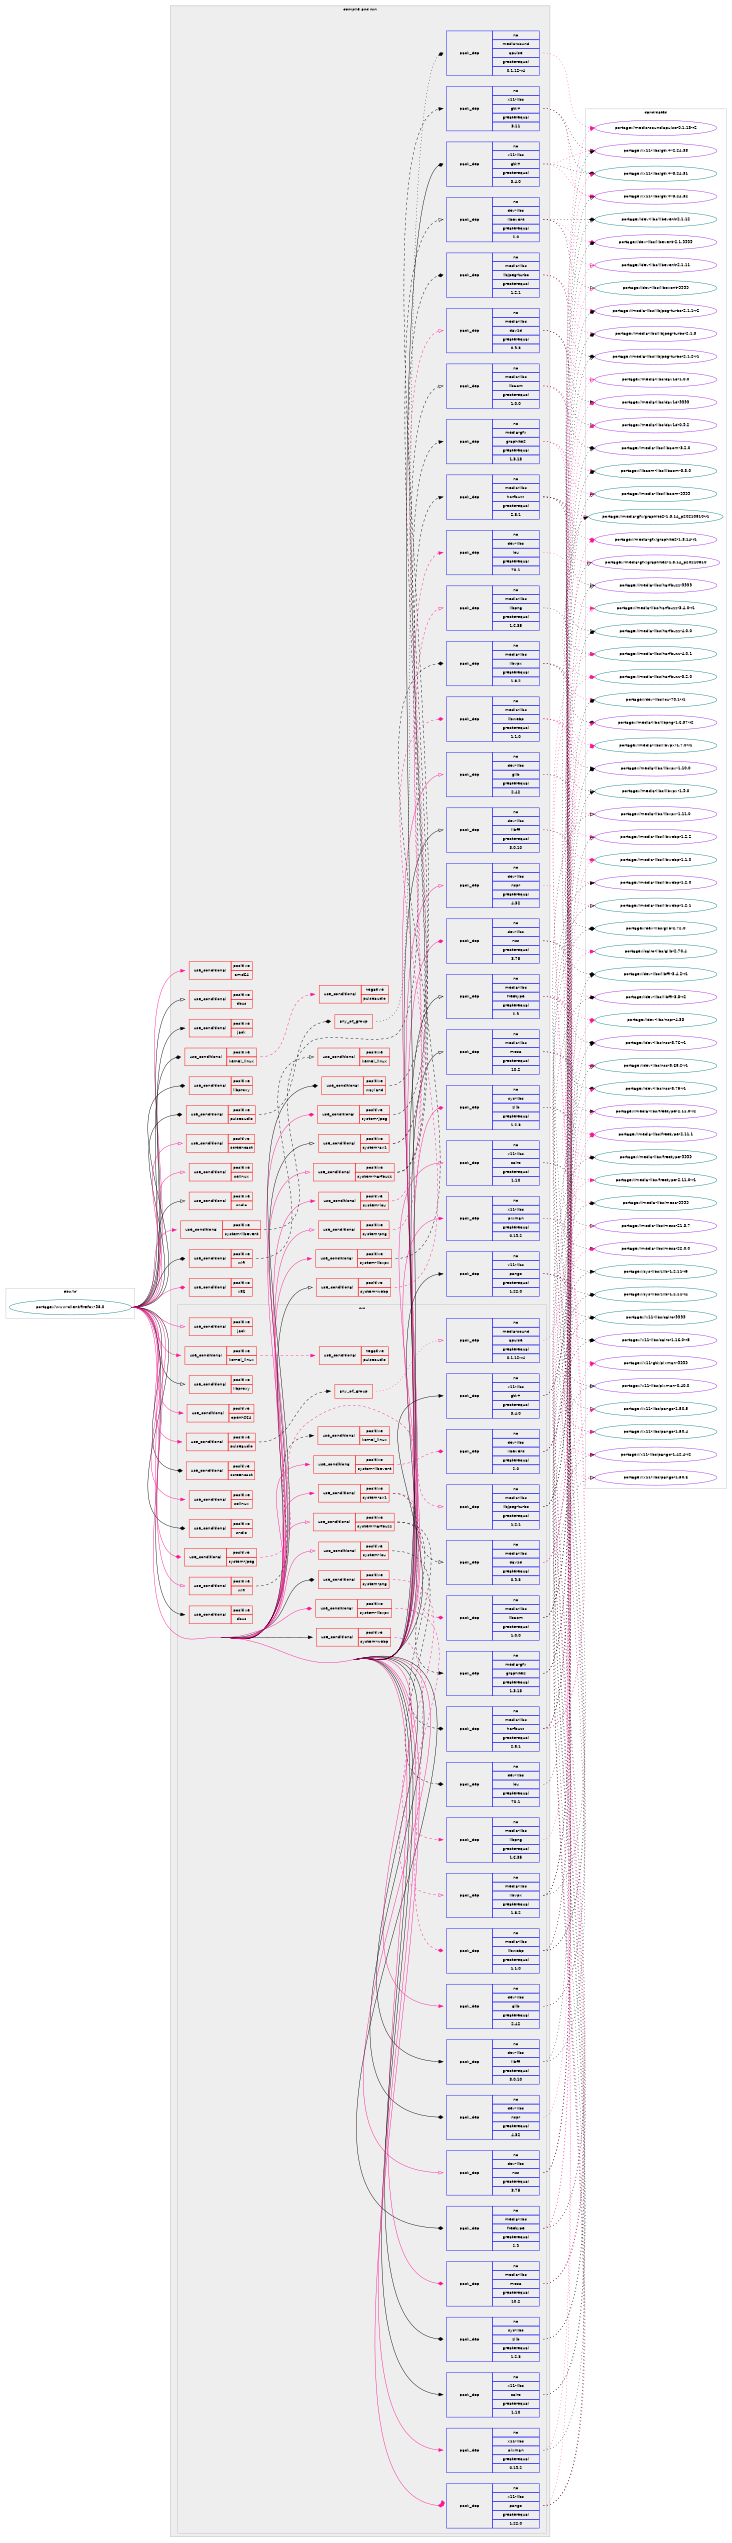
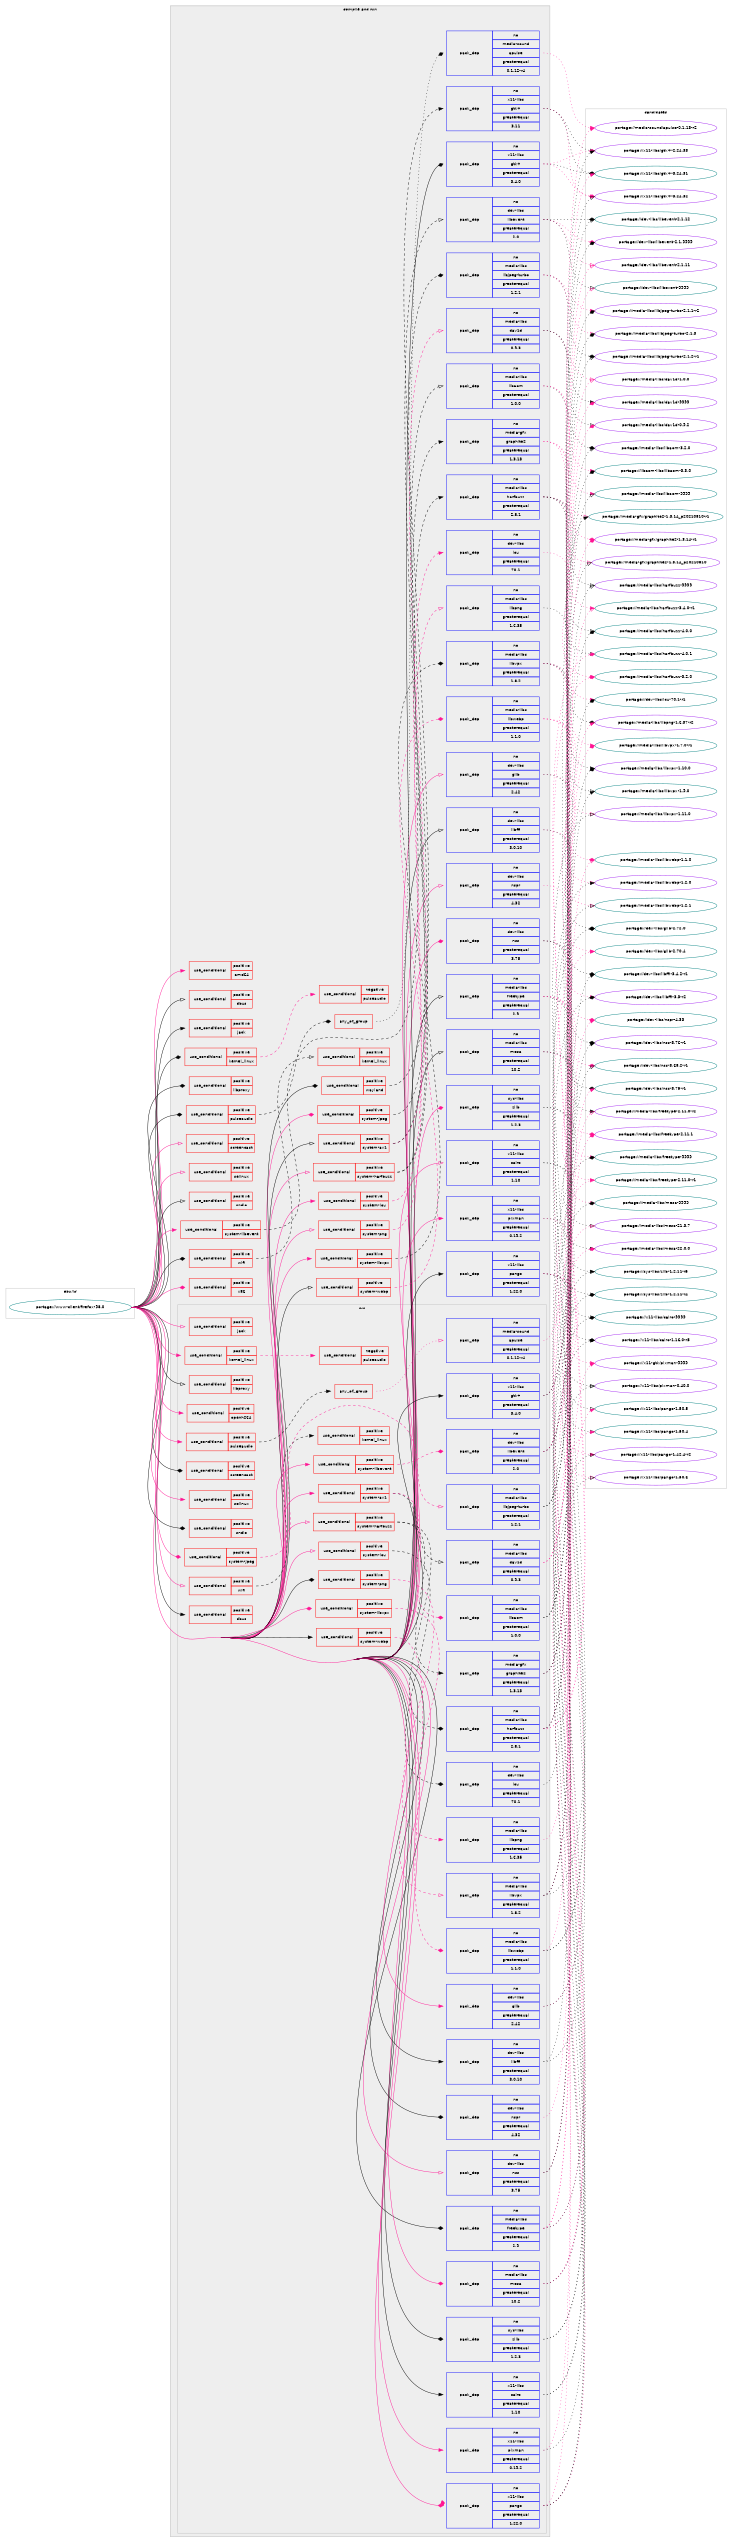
node "portage://media-libs/libwebp-1.2.2": removed
node "portage://cairo-libs/glib-2.70.4": label "portage://cairo-libs/glib-2.70.4" -> "portage://dev-libs/glib-2.70.4"
